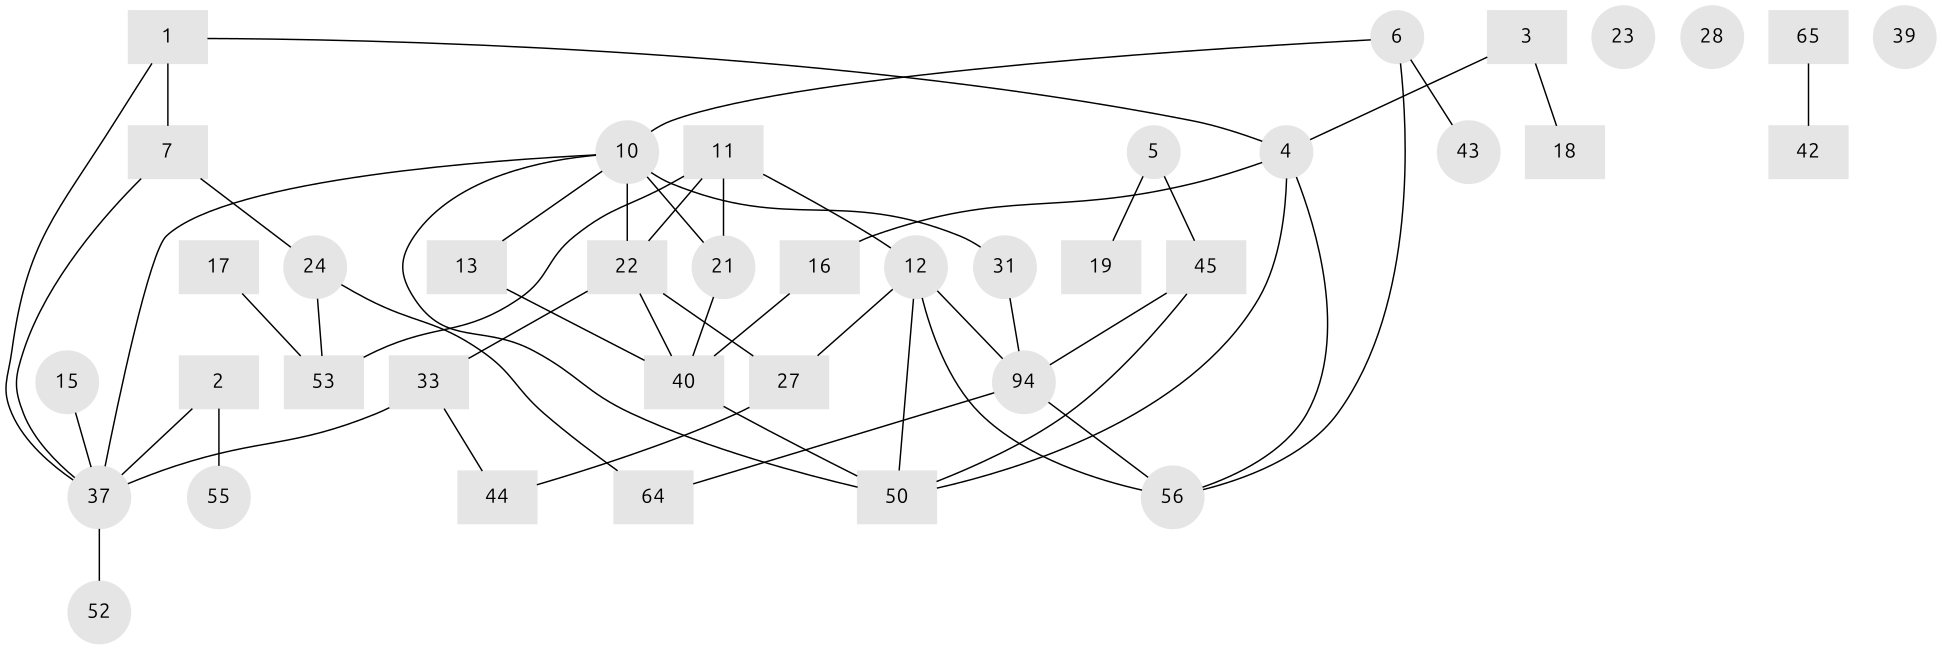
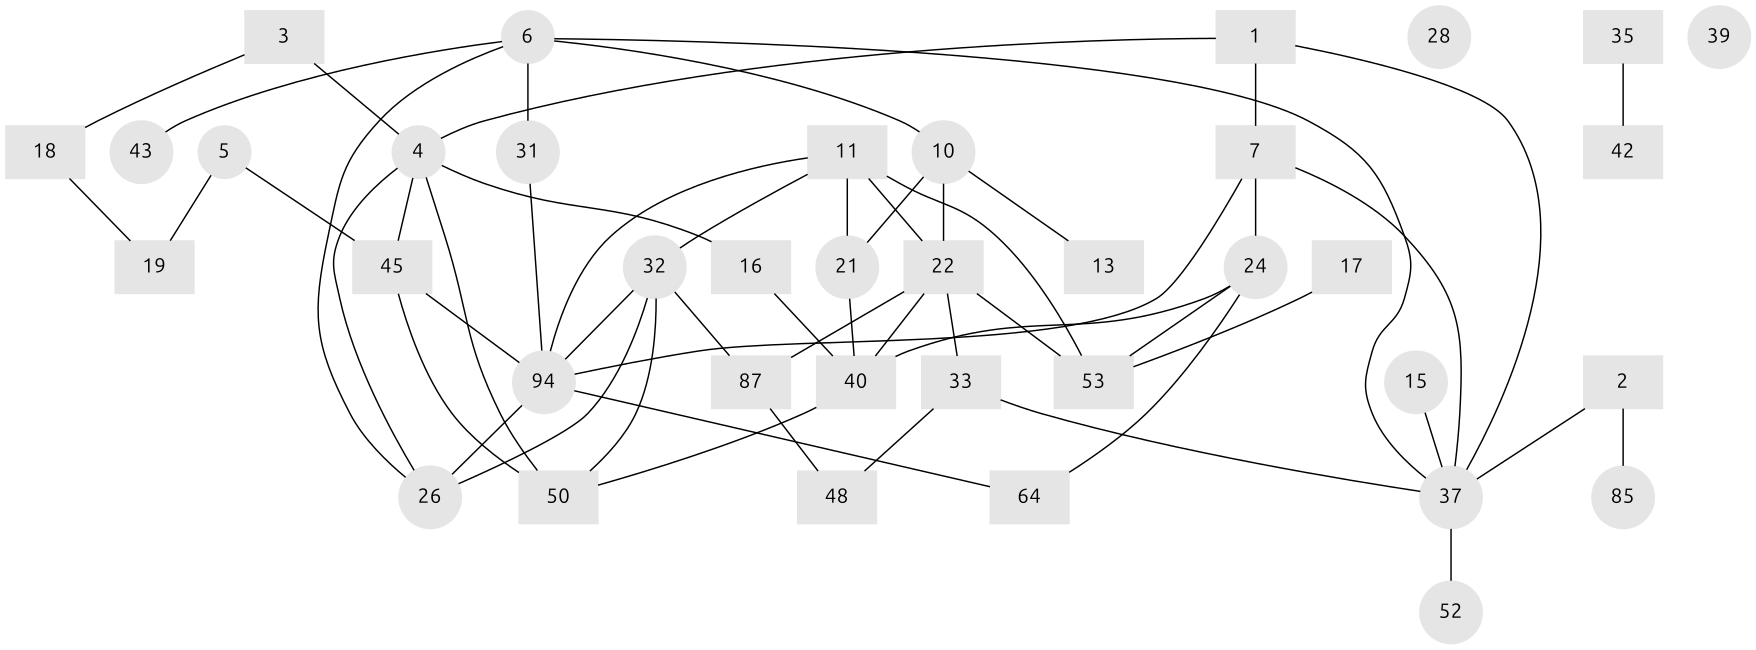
node "23": removed
node "65": label "65" -> "35"
edge "10" -- "37": now "6" -- "37"
edge "11" -- "94": added
edge "4" -- "45": added
edge "18" -- "19": added
edge "10" -- "31": now "6" -- "31"
node "12": label "12" -> "32"
edge "22" -- "53": added
edge "13" -- "40": now "24" -- "40"
edge "7" -- "94": added
edge "10" -- "50": removed
node "27": label "27" -> "87"
node "55": label "55" -> "85"
node "44": label "44" -> "48"
node "56": label "56" -> "26"
